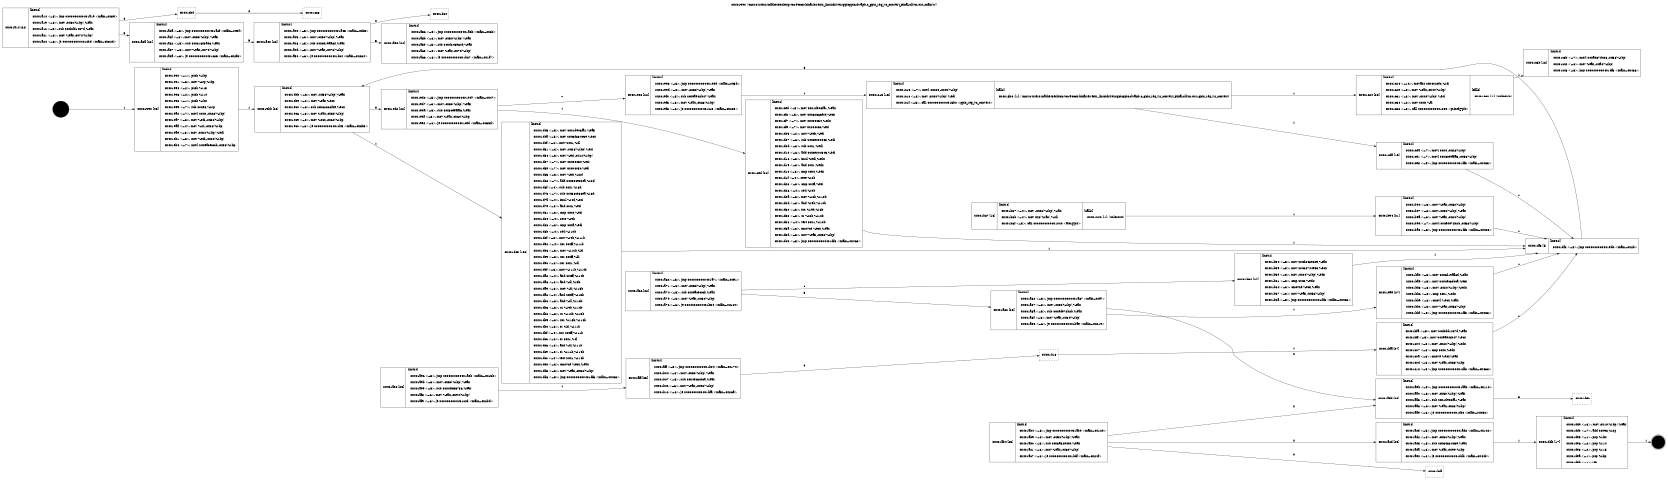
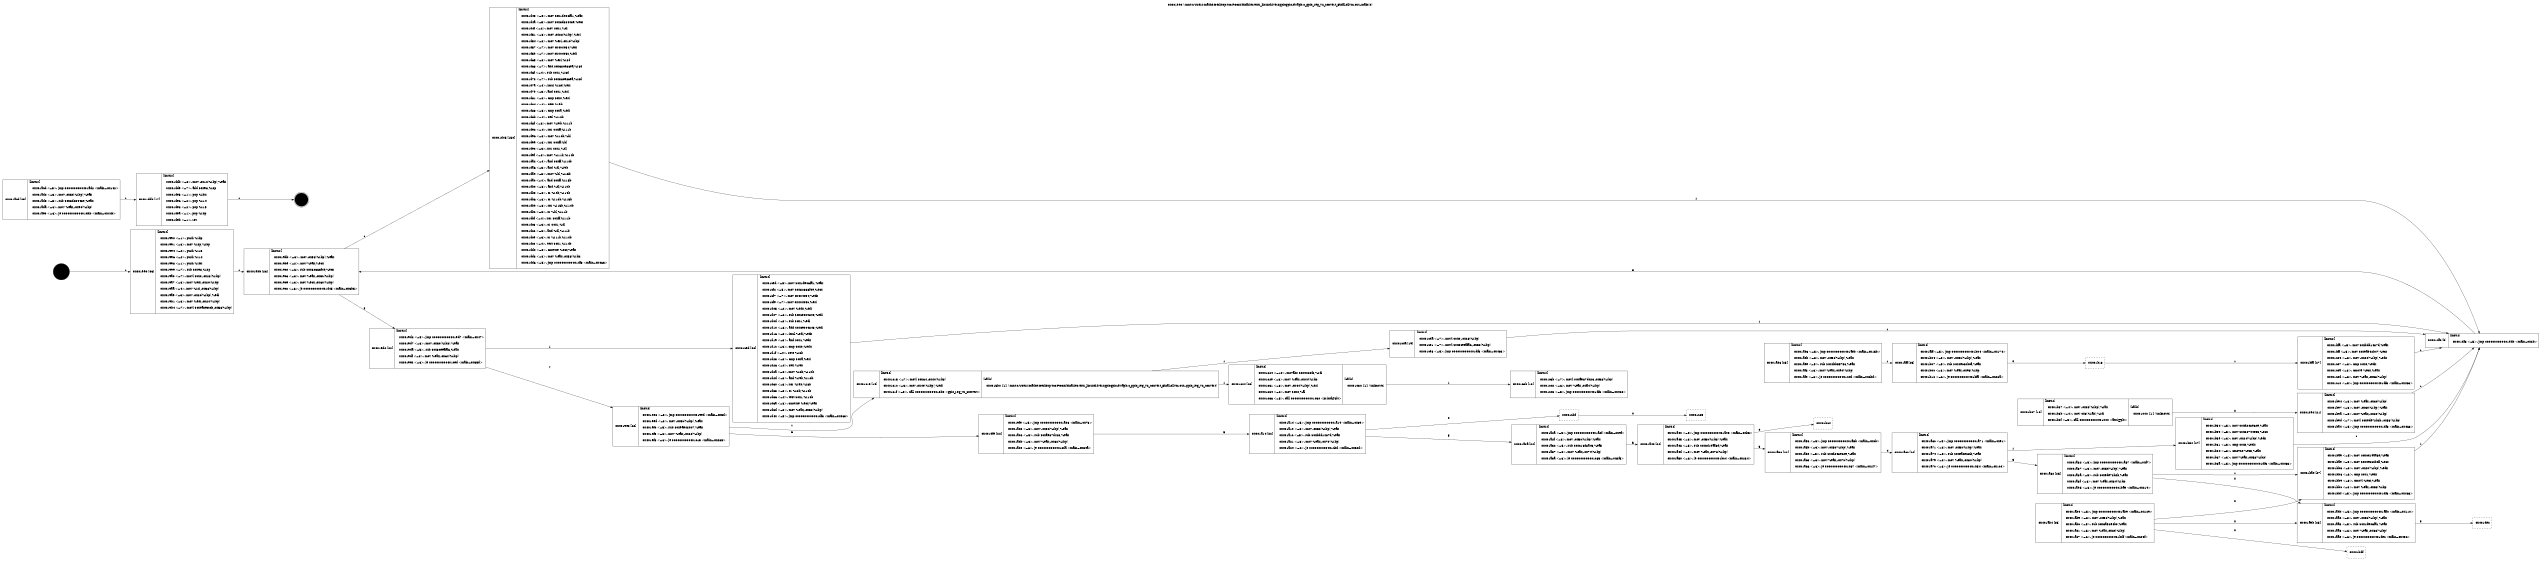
edge "0x401b87 [13]" -> "0x401b94 [21]": label " 1" -> " 2"
node "0x4019fe [22]": added
edge "0x401ab4 [25]" -> "0x401acd [25]": now "0x401ab4 [25]" -> "0x401ba9 [27]"
edge "0x401a56 [22]" -> "0x401a6c [22]": added, label "4"
